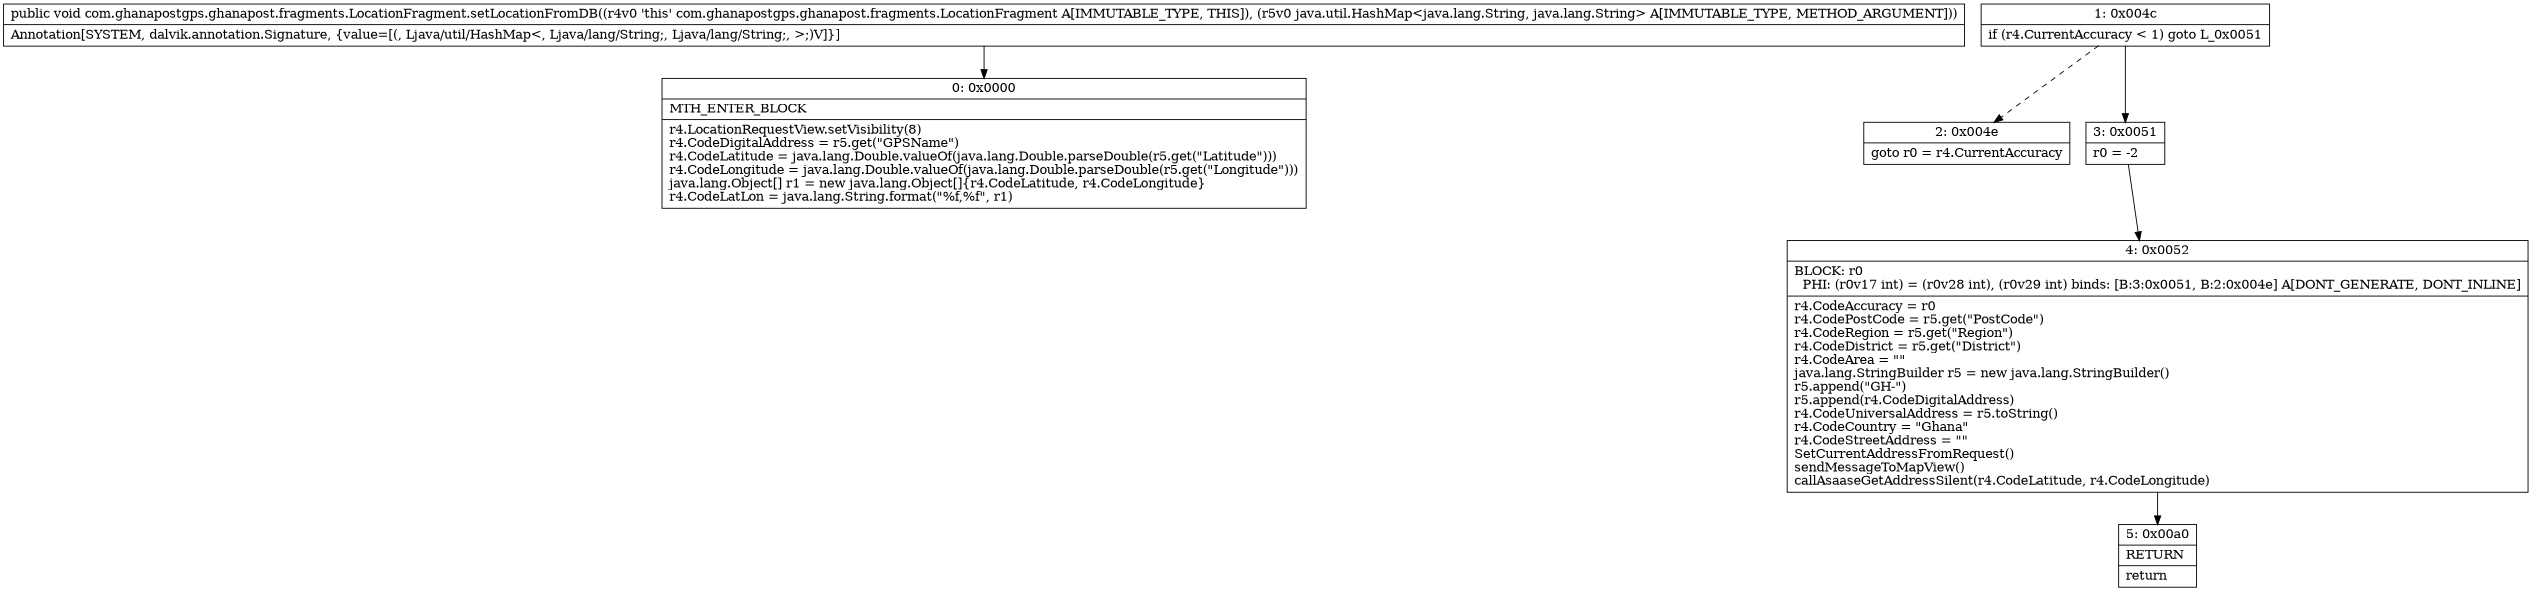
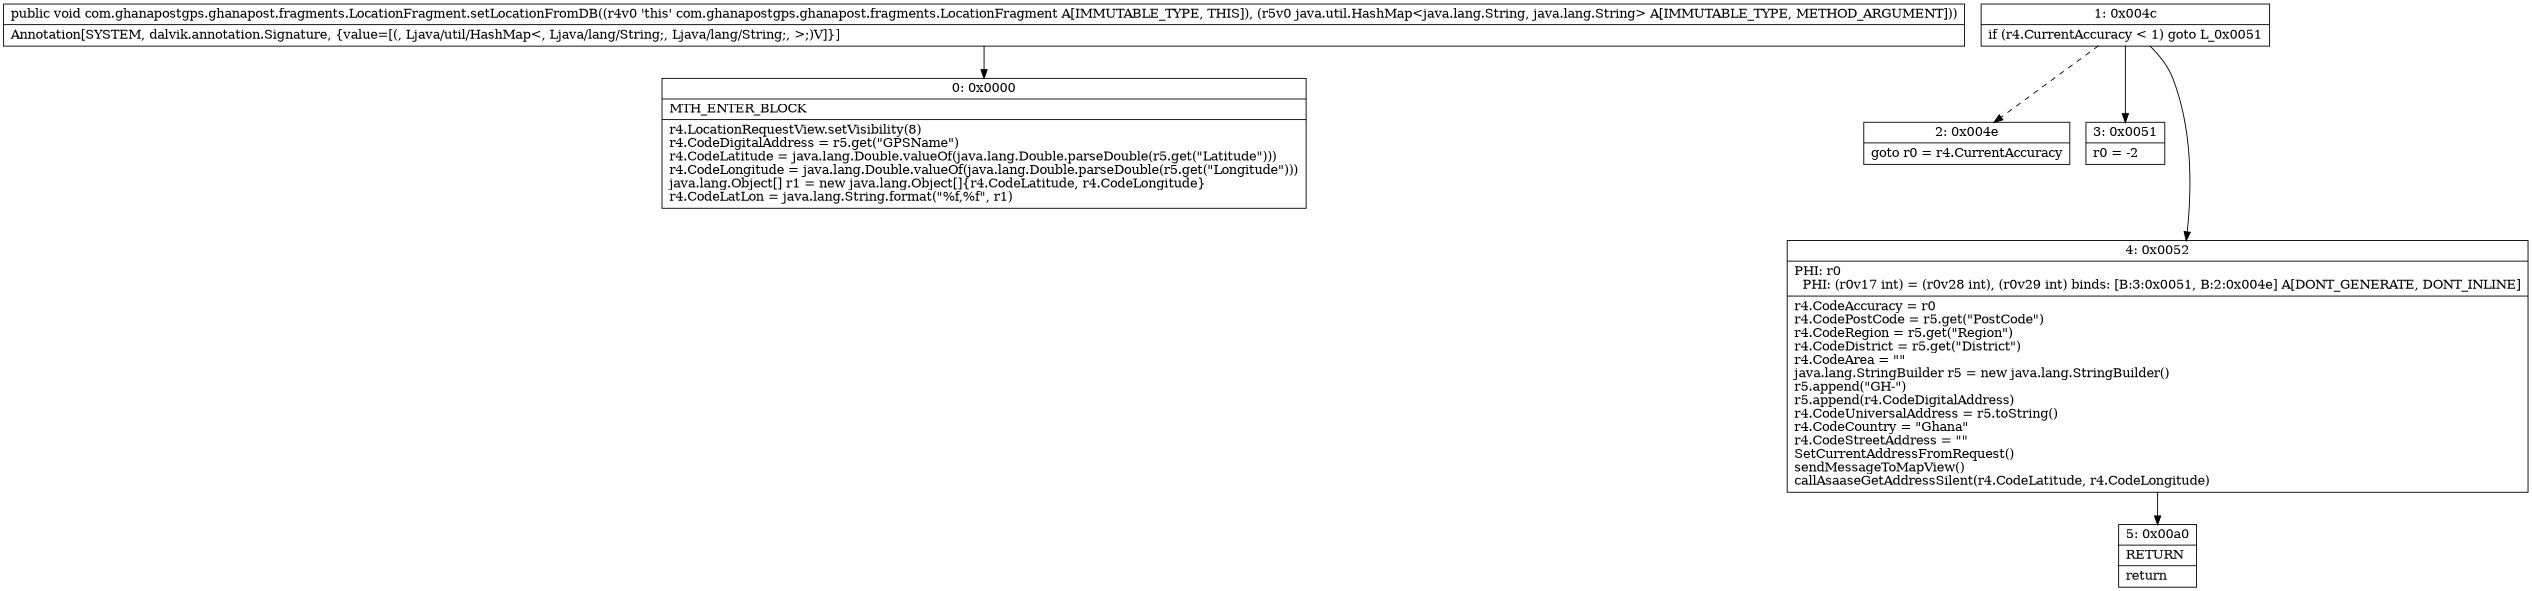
edge "3: 0x0051" -> "4: 0x0052": now "1: 0x004c" -> "4: 0x0052"
node "4: 0x0052": text "BLOCK: r0" -> "PHI: r0"
